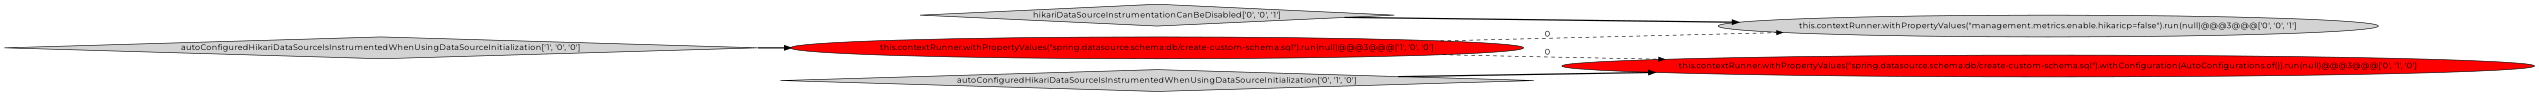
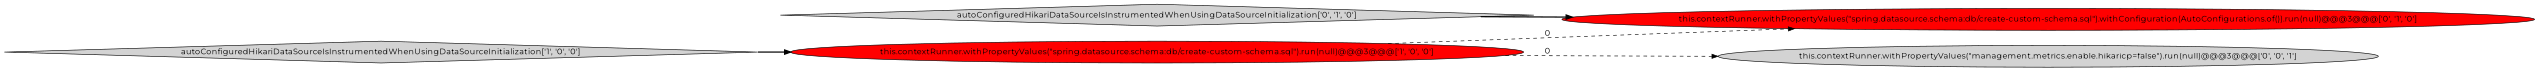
node "hikariDataSourceInstrumentationCanBeDisabled['0', '0', '1']": removed
